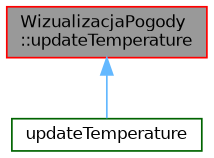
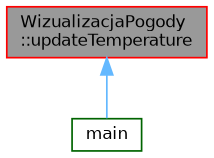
node "updateTemperature": label "updateTemperature" -> "main"
